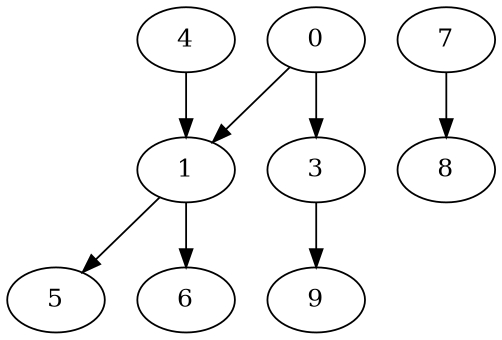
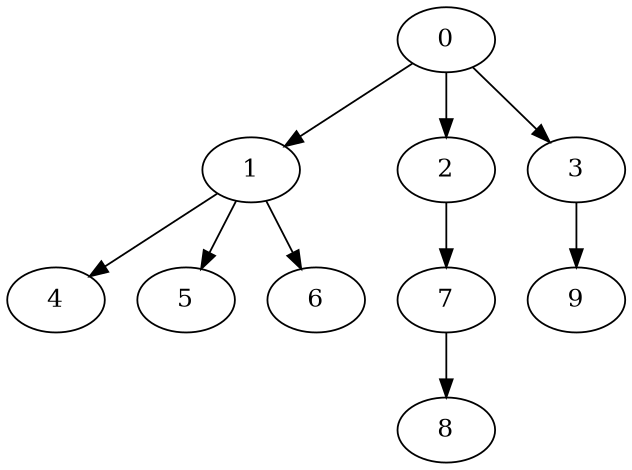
edge "4" -> "1": reversed
node "2": added
